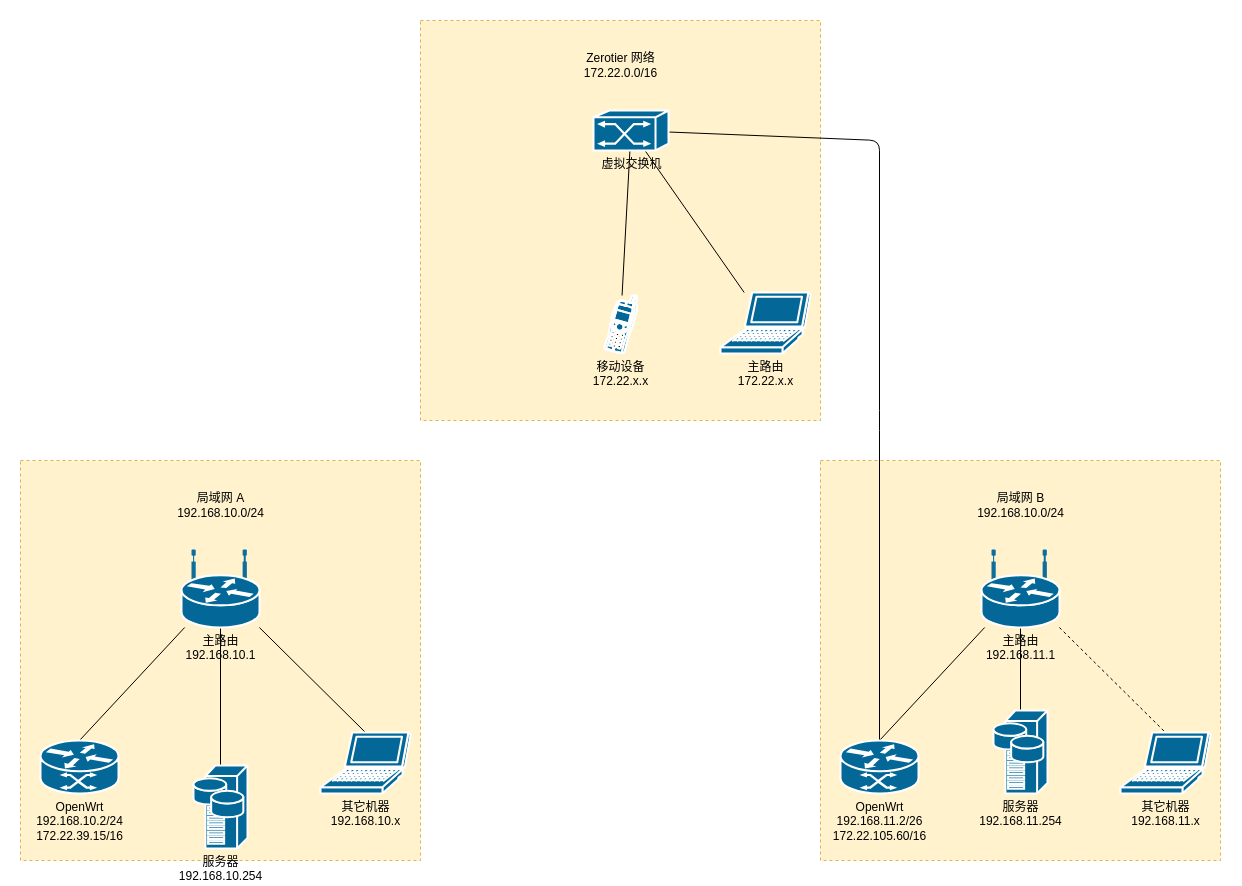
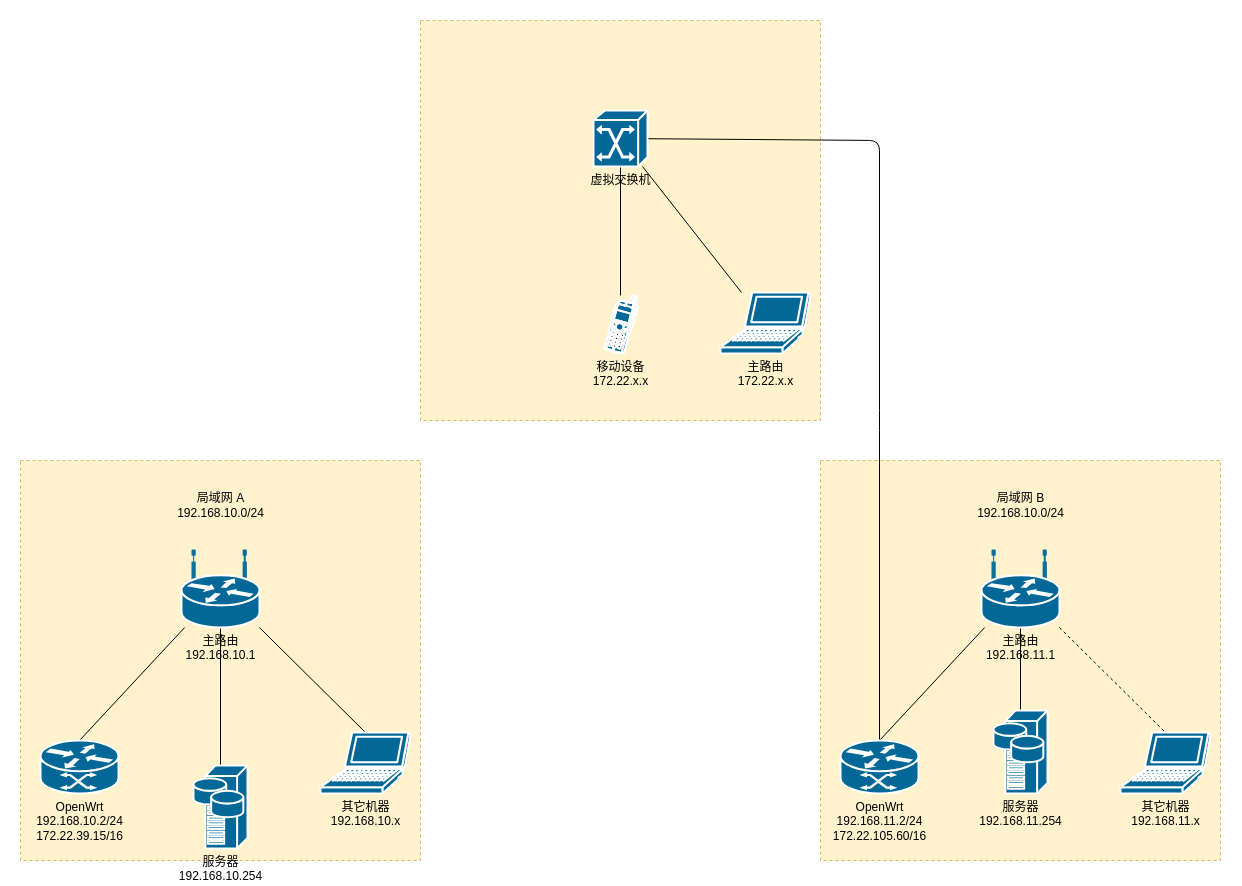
node "Zerotier 网络 172.22.0.0/16": removed
node "虚拟交换机": size 75x40 -> 54x56
node "OpenWrt 192.168.11.2/26 172.22.105.60/16": label "OpenWrt 192.168.11.2/26 172.22.105.60/16" -> "OpenWrt 192.168.11.2/24 172.22.105.60/16"
